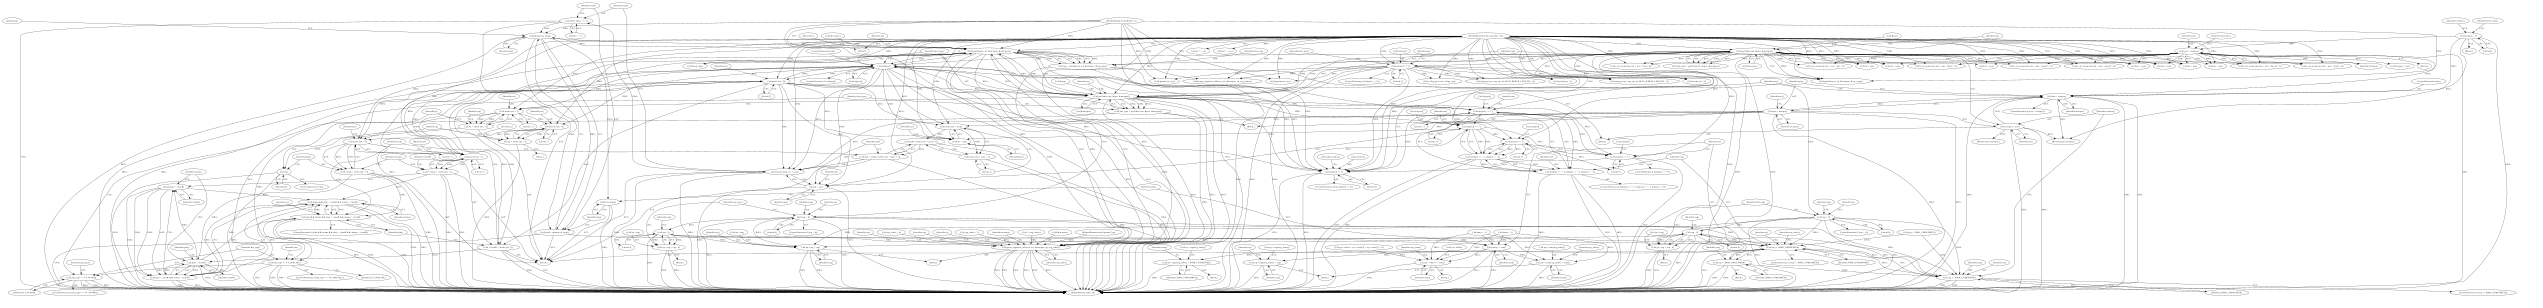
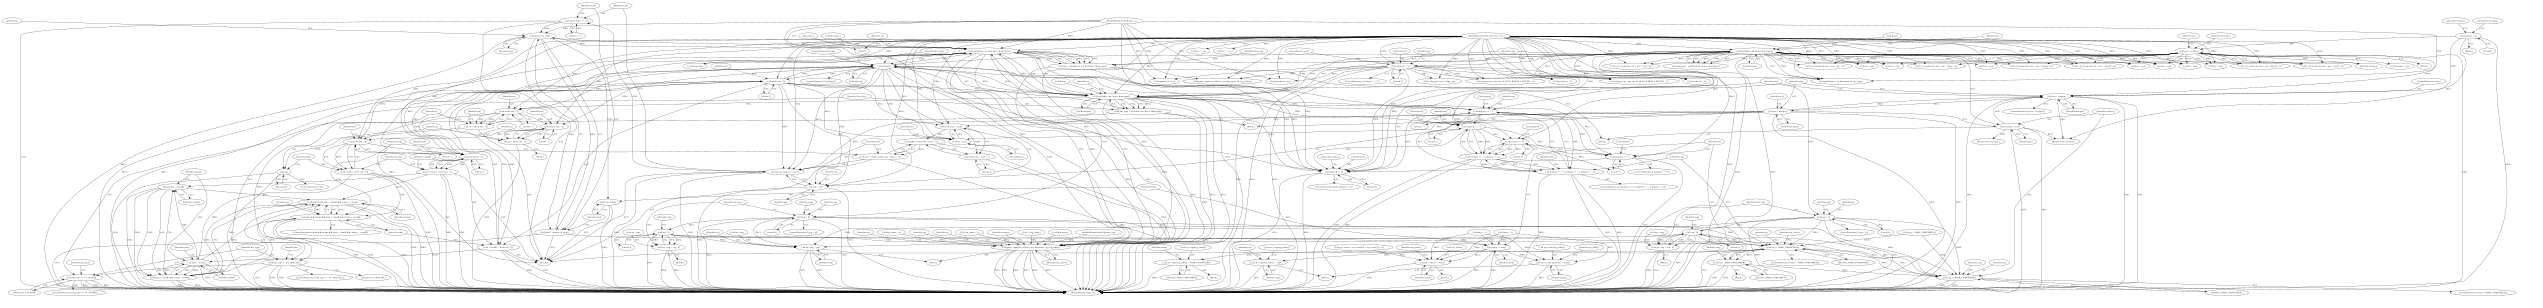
edge "(Call,nextpos = 0)" -> "(Literal,0)": removed, label "CFG:"
